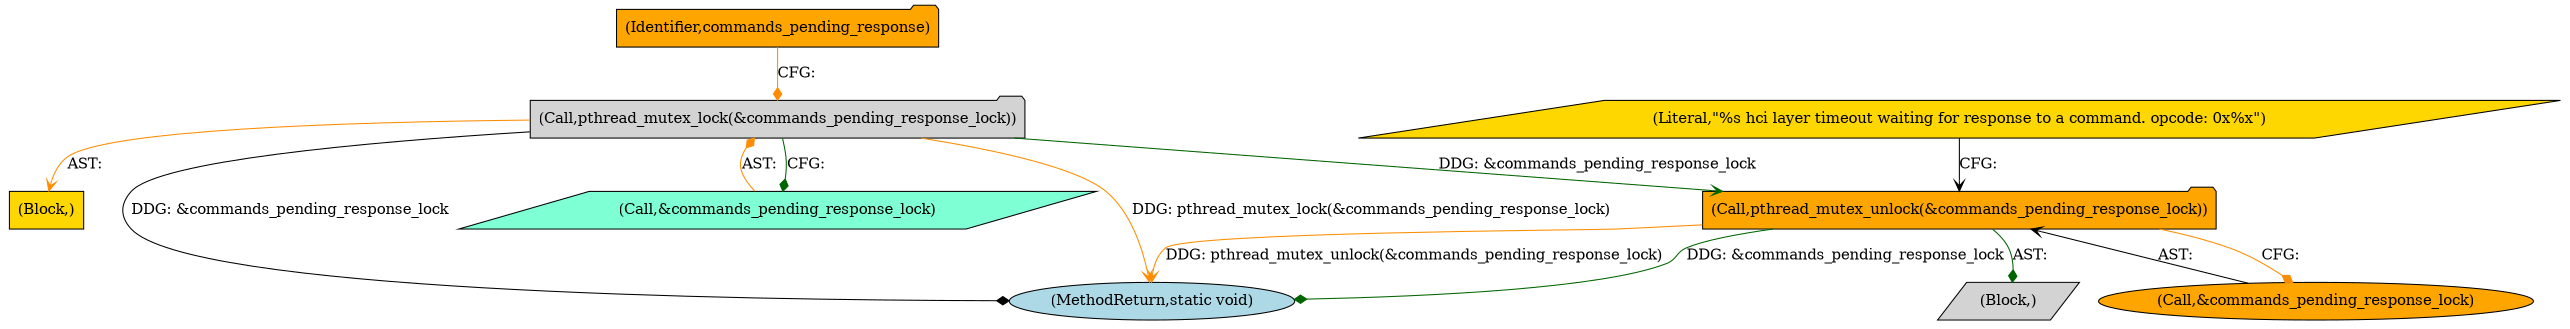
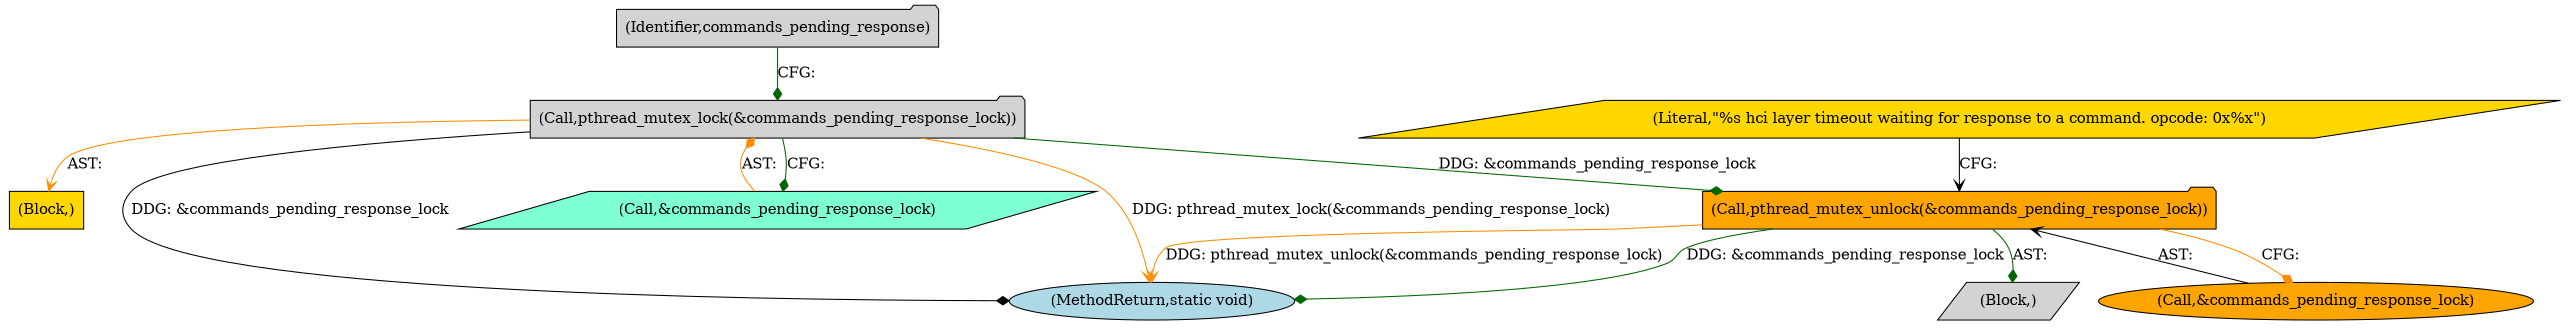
node "(Identifier,commands_pending_response)": fillcolor orange -> lightgrey
edge "(Identifier,commands_pending_response)" -> "(Call,pthread_mutex_lock(&commands_pending_response_lock))": color darkorange -> darkgreen
edge "(Call,pthread_mutex_lock(&commands_pending_response_lock))" -> "(Call,pthread_mutex_unlock(&commands_pending_response_lock))": arrowhead vee -> diamond
